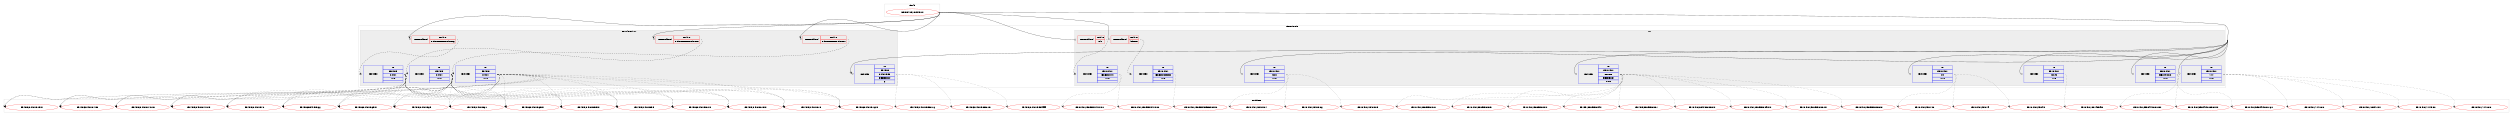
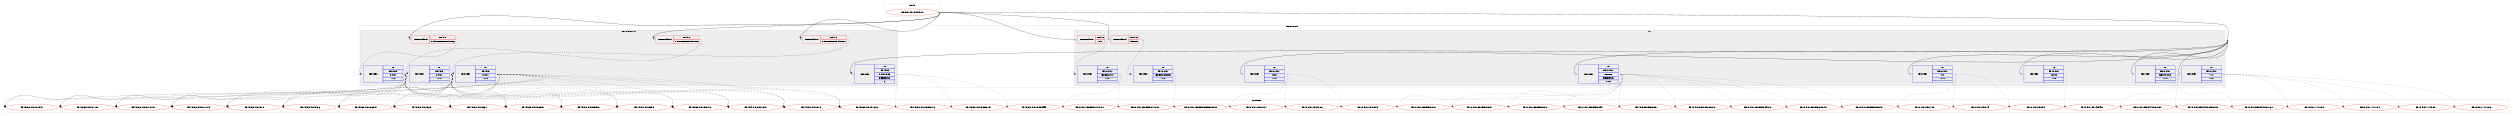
node "dev-lang/positive-3.6.6": label "dev-lang/positive-3.6.6" -> "dev-lang/python-3.6.6"
node "dev-dev/requests-2.19.1": label "dev-dev/requests-2.19.1" -> "dev-python/requests-2.19.1"
node "dev-python/wapiti-4.1.1": label "dev-python/wapiti-4.1.1" -> "dev-python/lxml-4.1.1"
